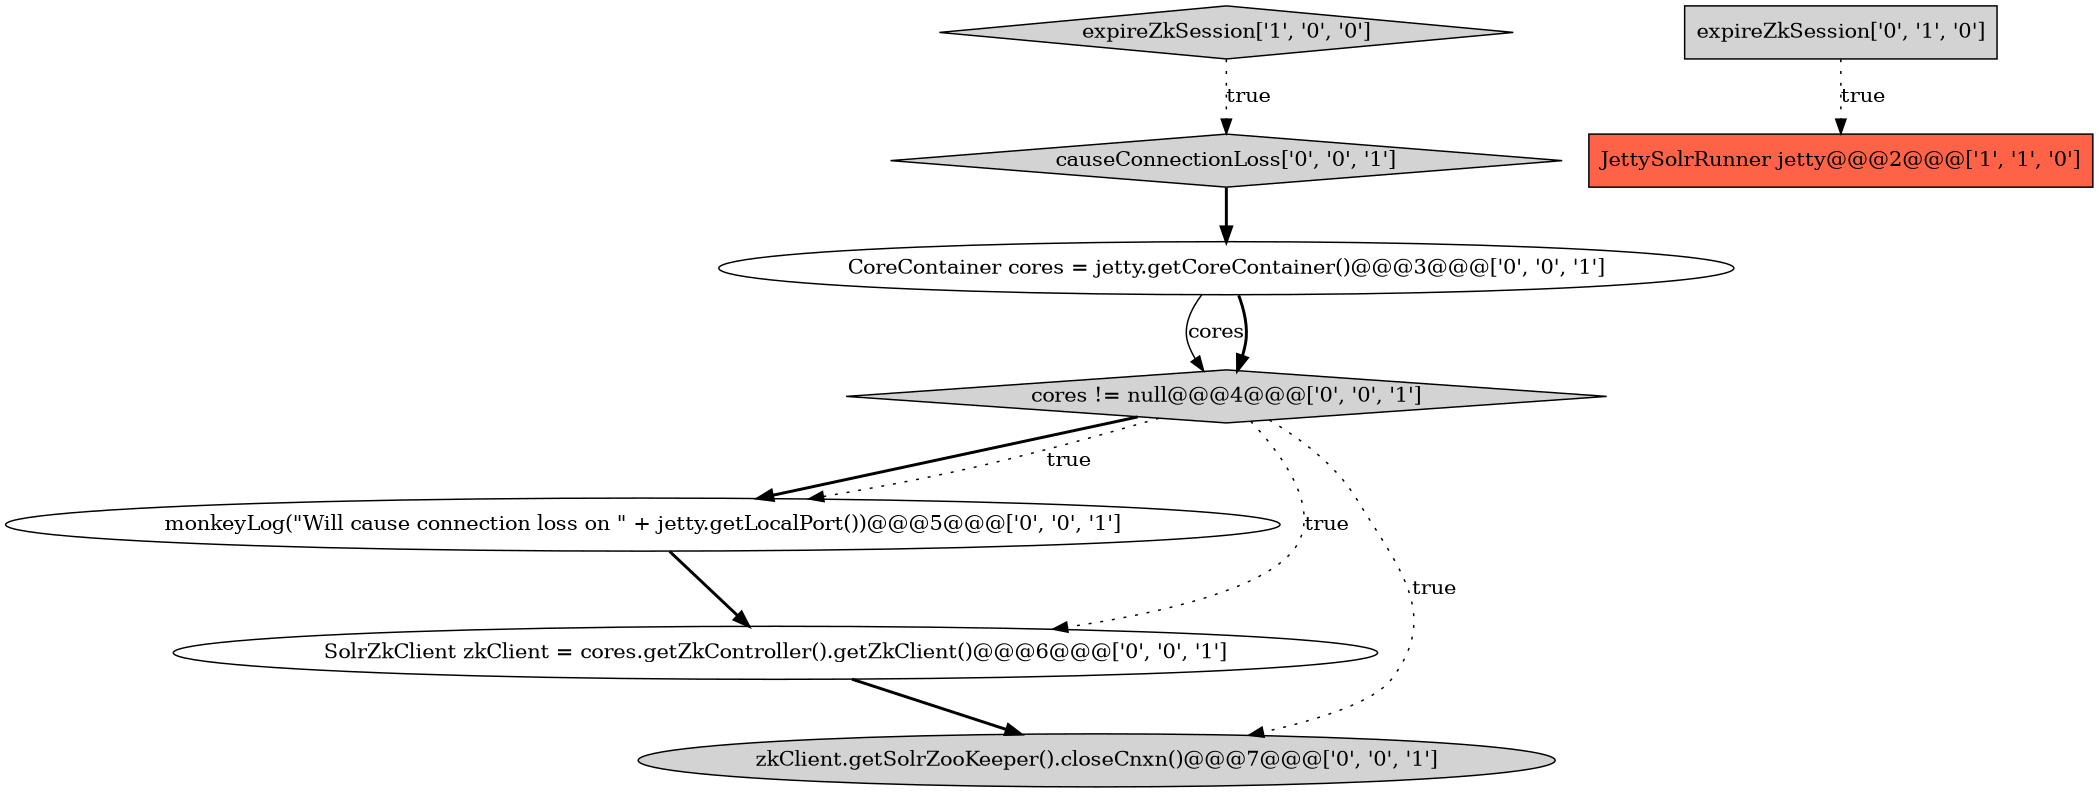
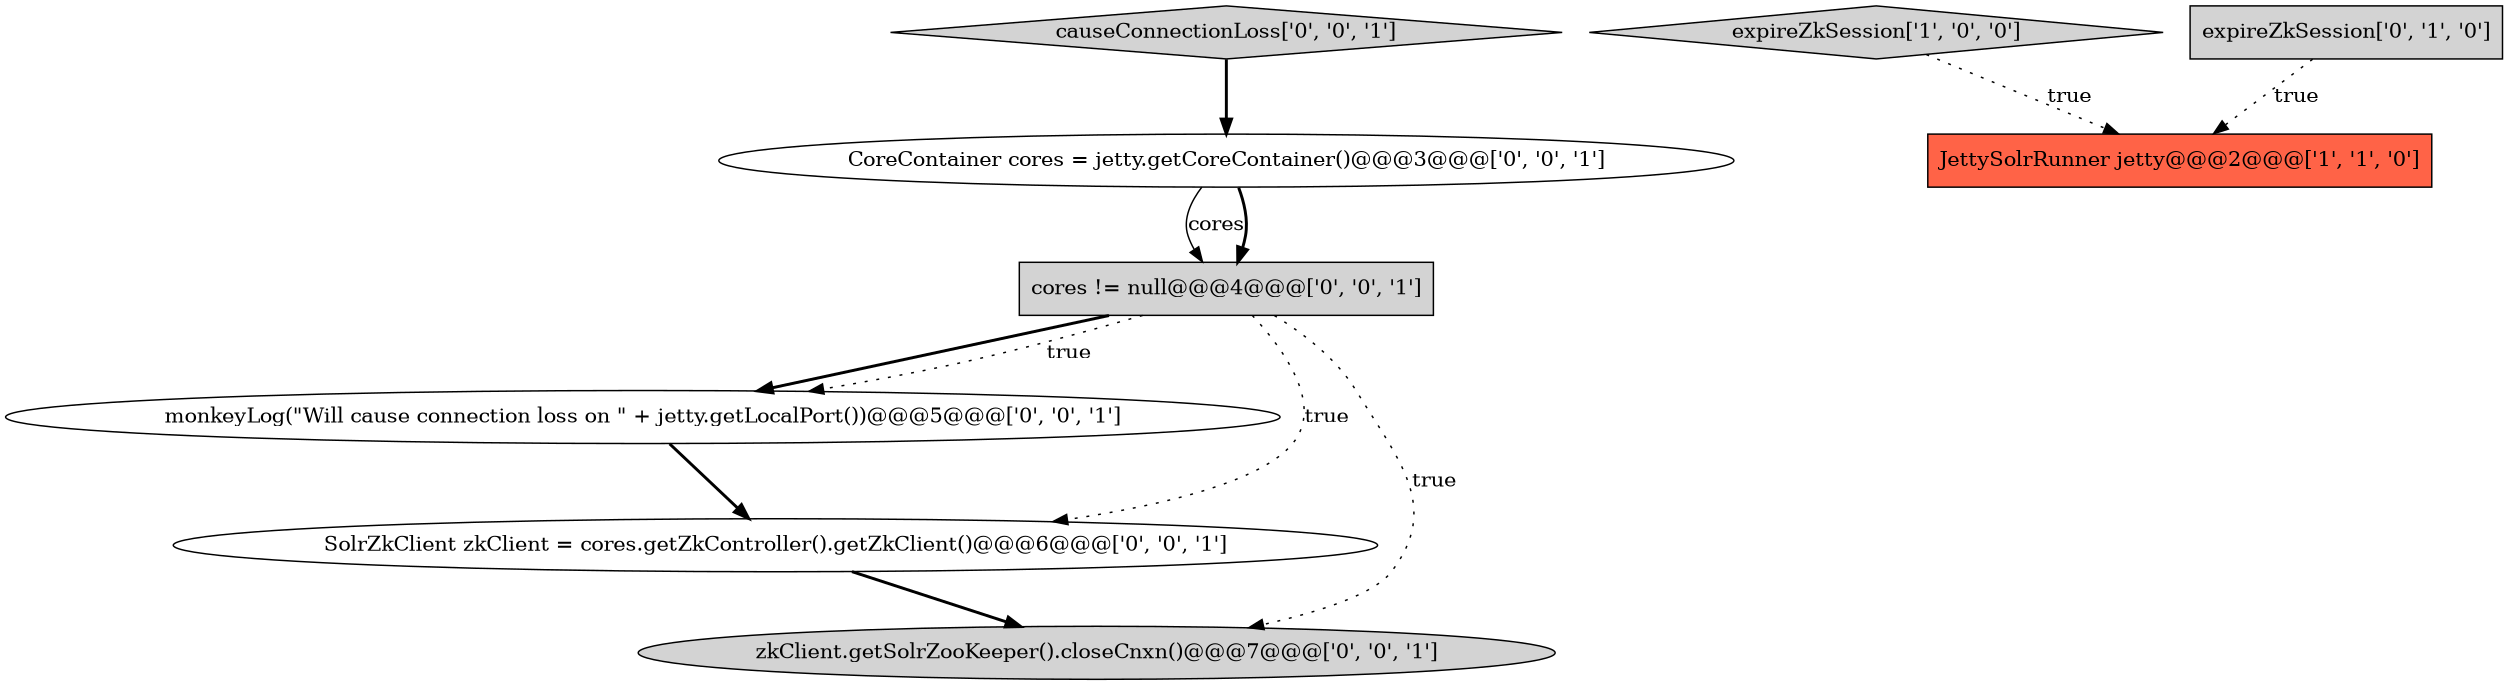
edge "expireZkSession['1', '0', '0']" -> "causeConnectionLoss['0', '0', '1']": now "expireZkSession['1', '0', '0']" -> "JettySolrRunner jetty@@@2@@@['1', '1', '0']"
node "cores != null@@@4@@@['0', '0', '1']": shape diamond -> box
